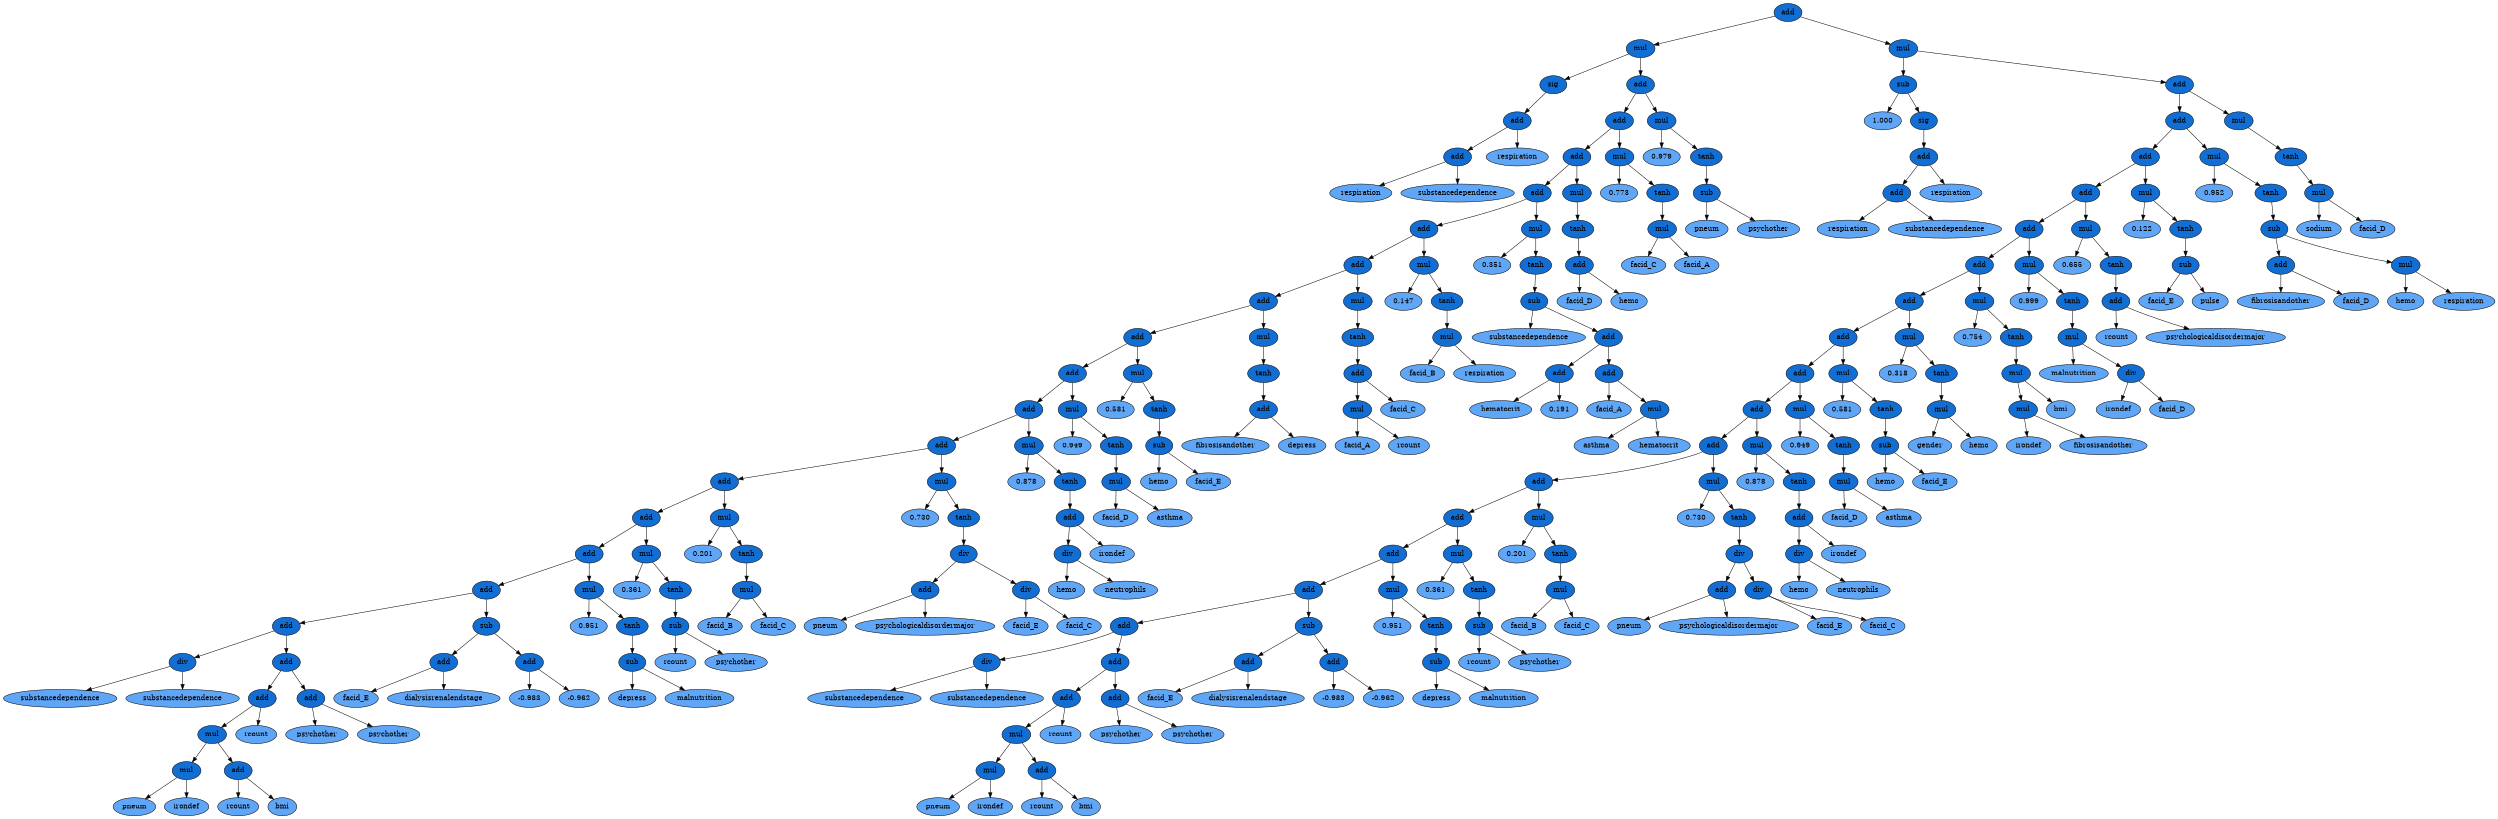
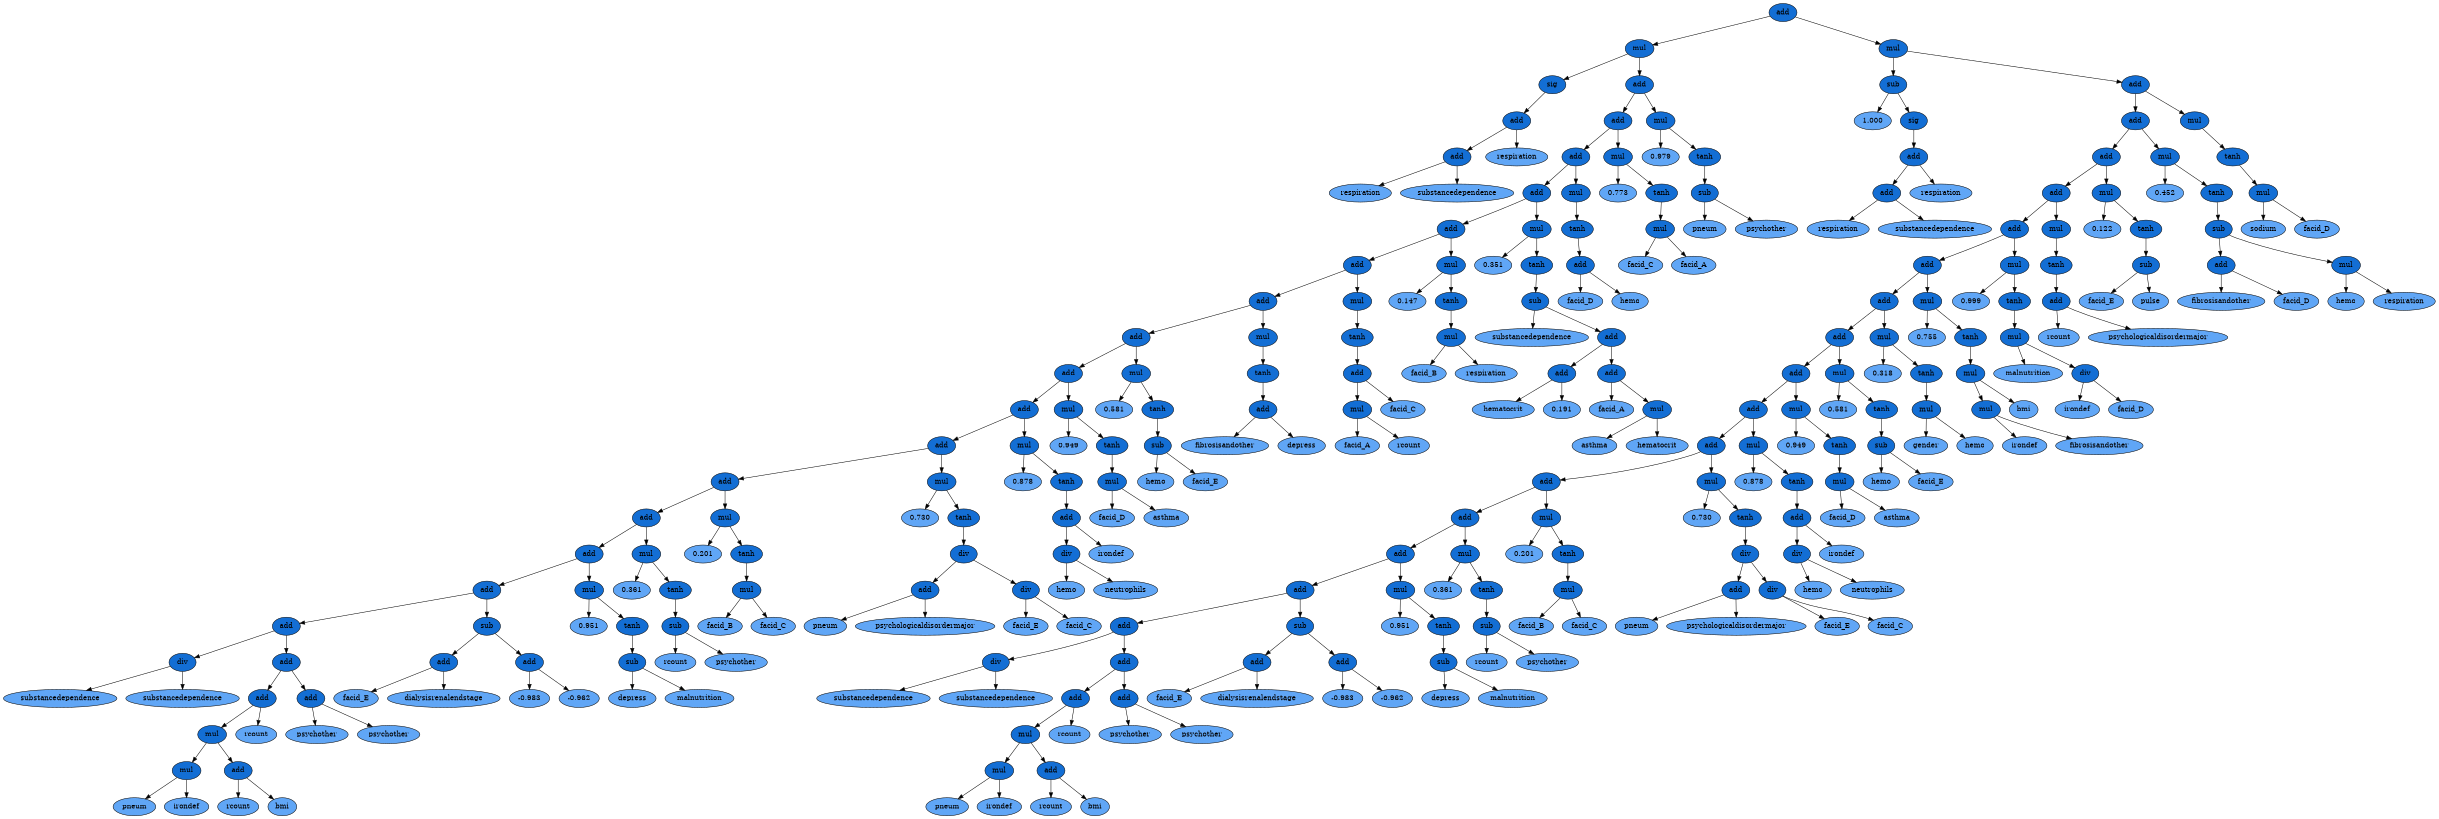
node "0.952": label "0.952" -> "0.452"
node "0.655": removed
node "0.754": label "0.754" -> "0.755"
